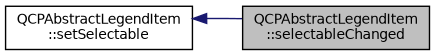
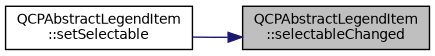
edge "QCPAbstractLegendItem ::selectableChanged" -> "QCPAbstractLegendItem ::setSelectable": reversed
